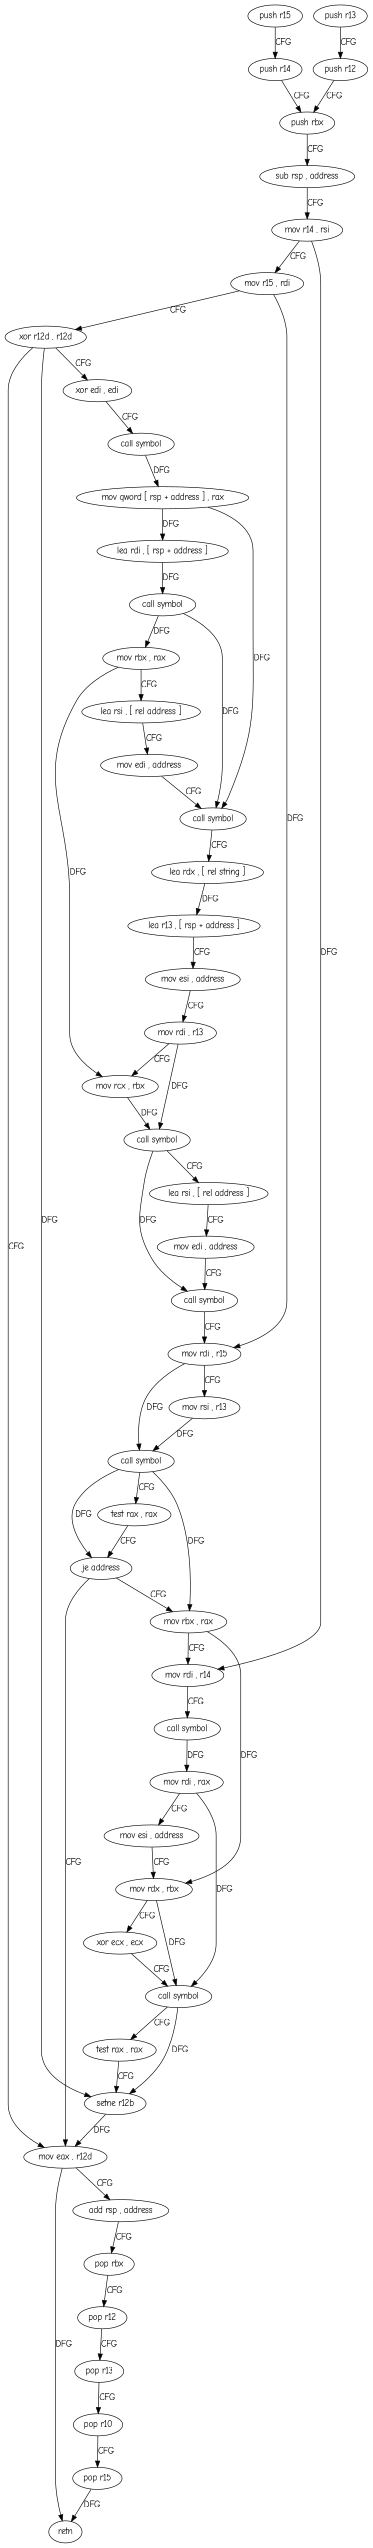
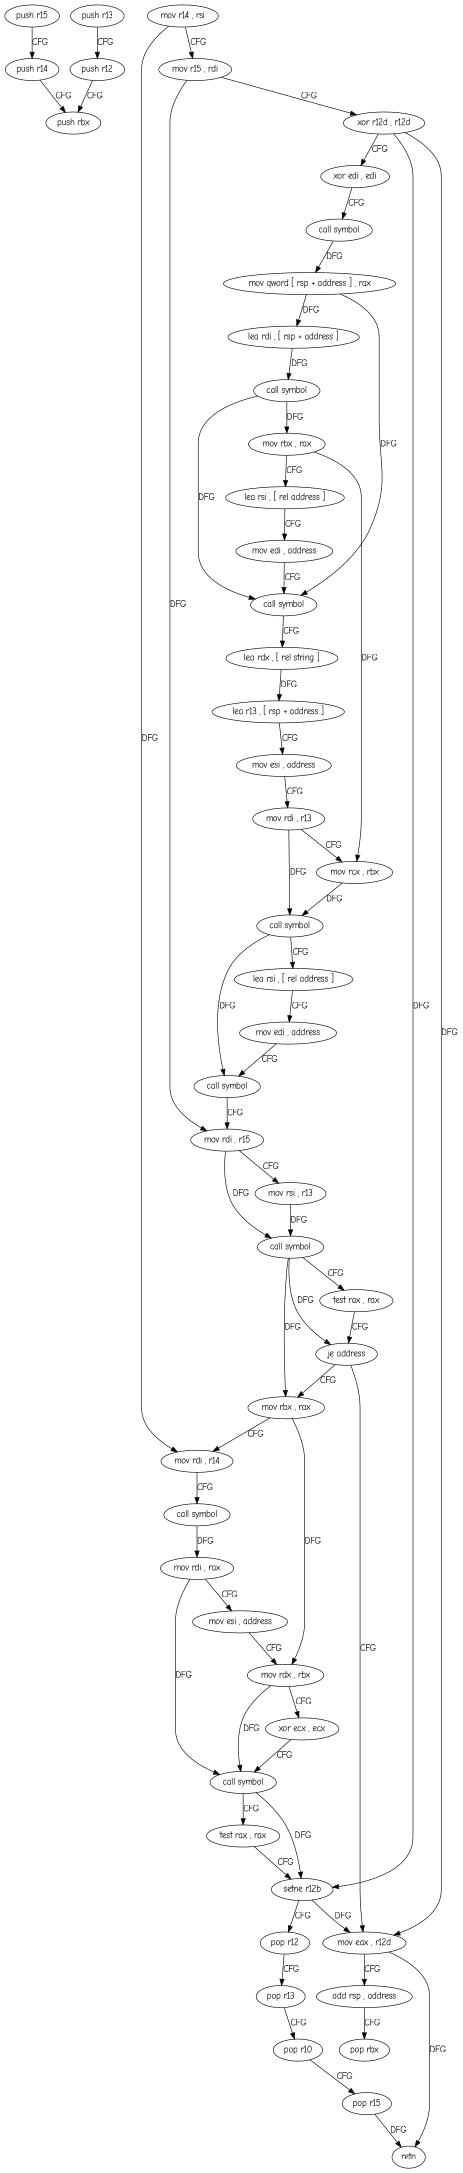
node "sub rsp , address": removed
edge "xor r12d , r12d" -> "mov eax , r12d": label "CFG" -> "DFG"
edge "pop rbx" -> "pop r12": now "setne r12b" -> "pop r12"
